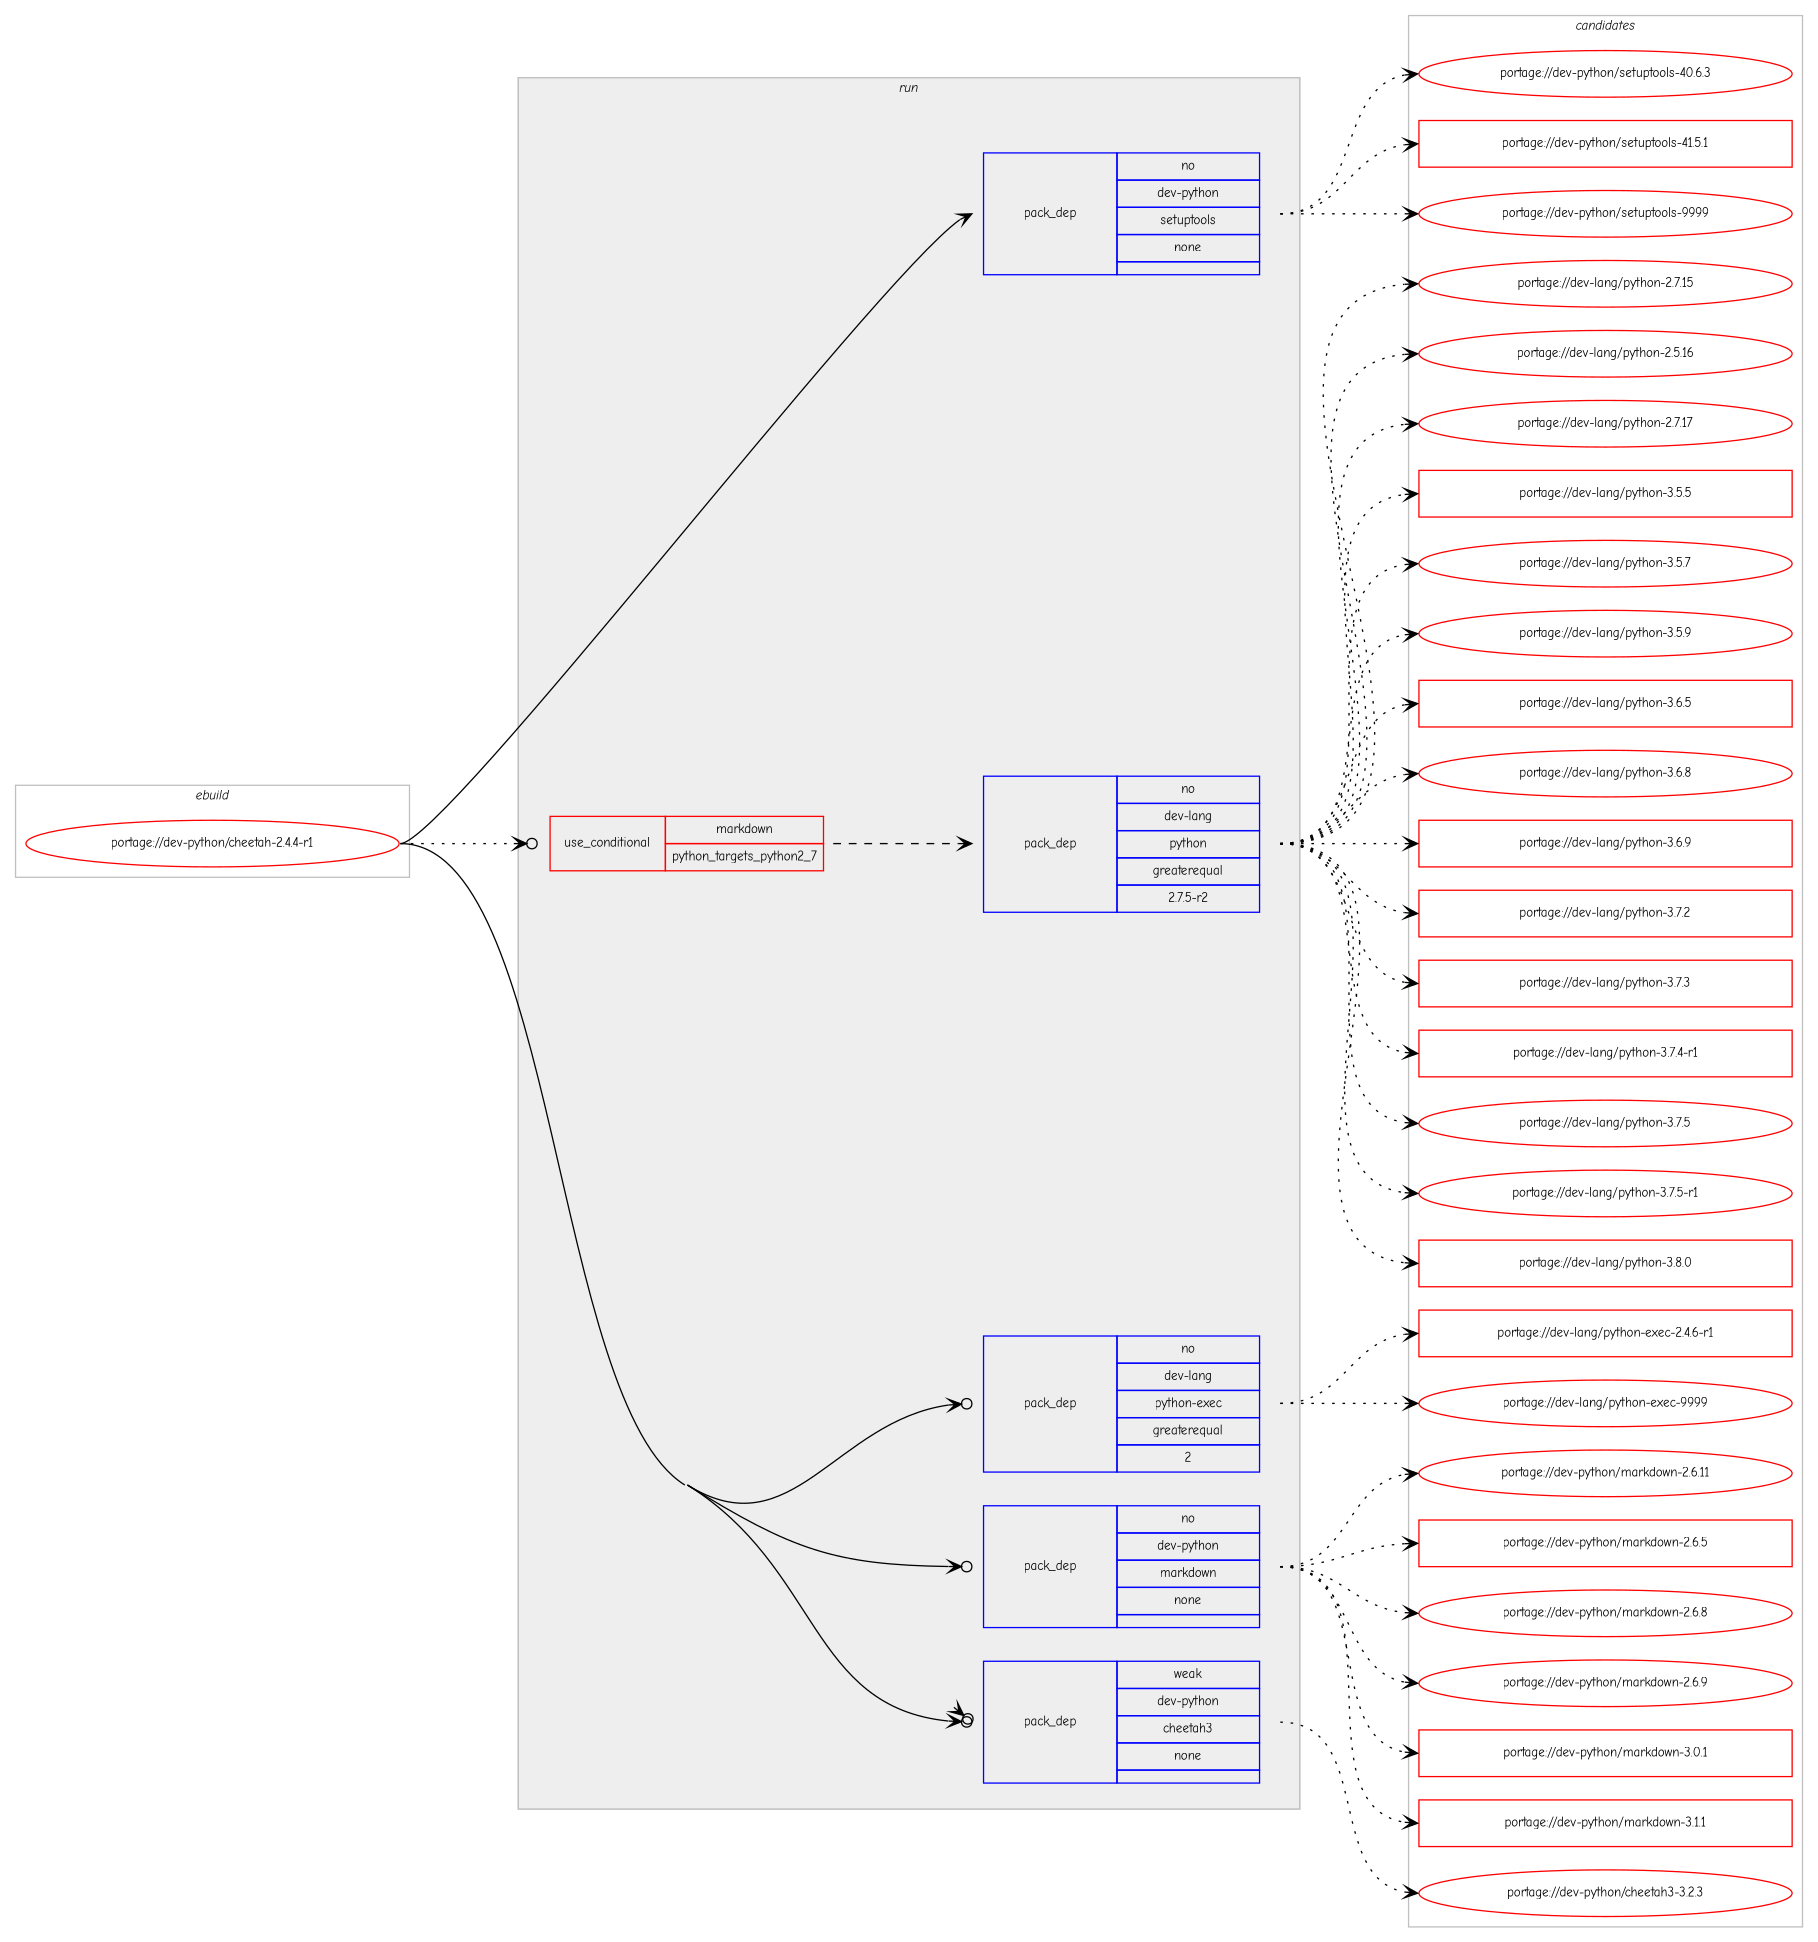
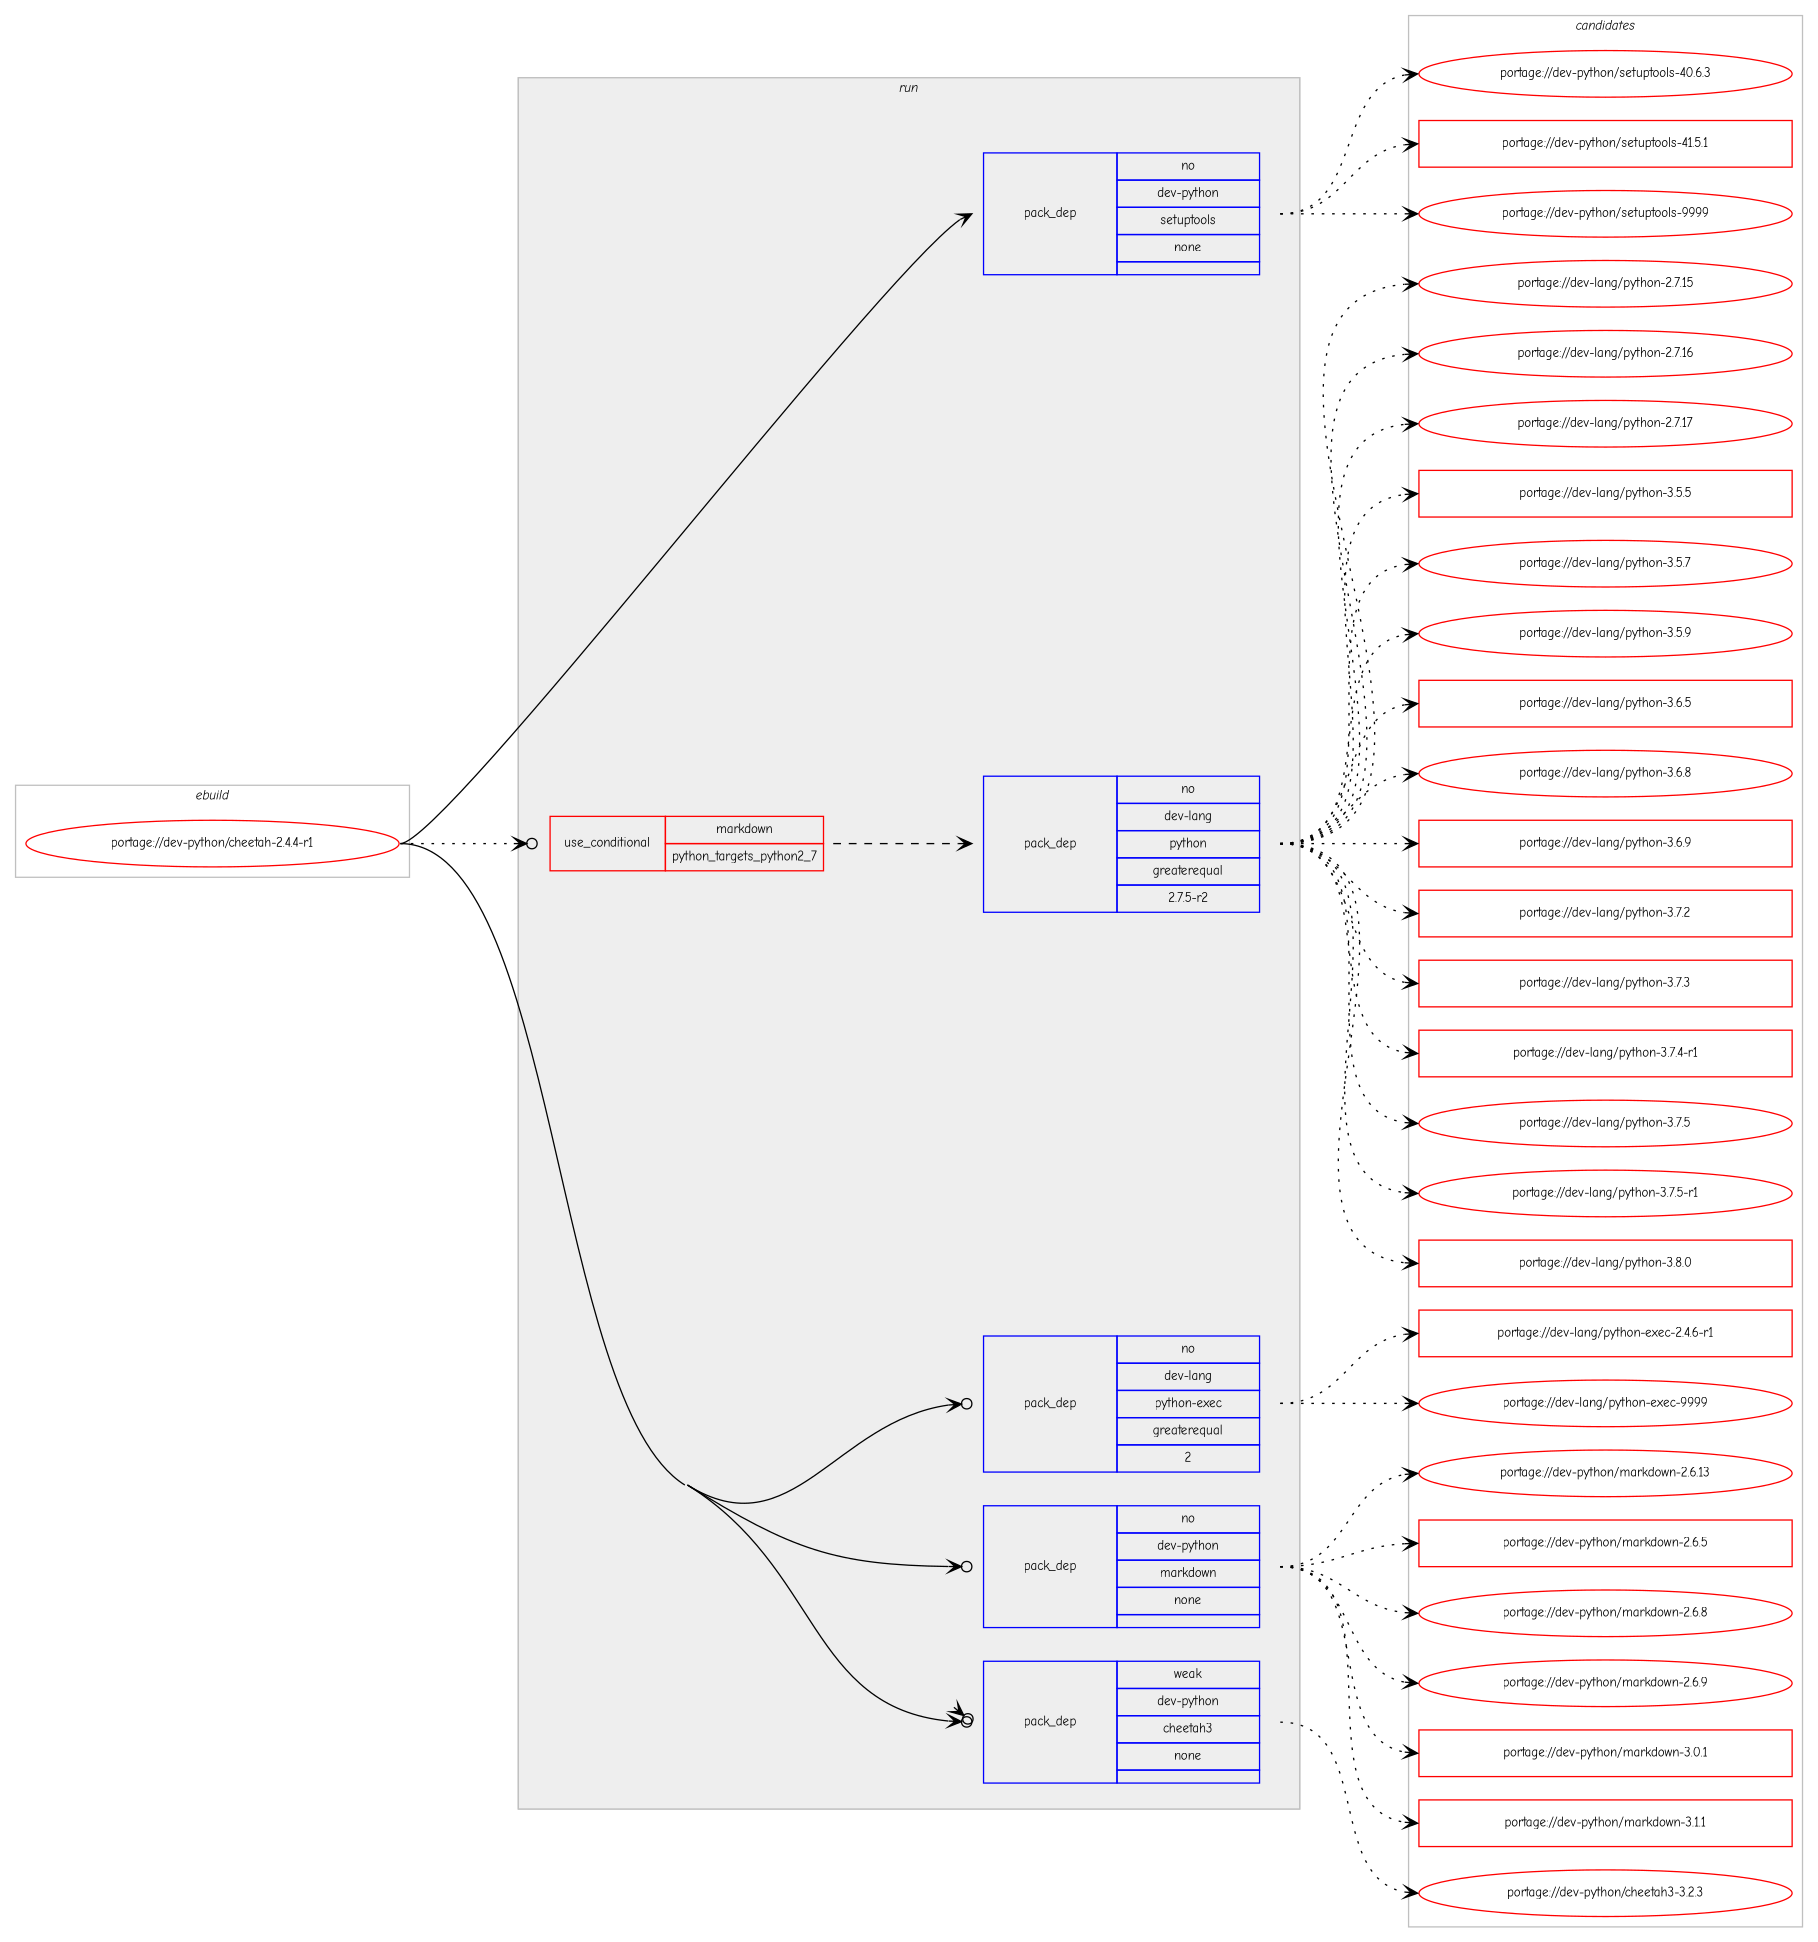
node "portage://dev-lang/python-2.5.16": label "portage://dev-lang/python-2.5.16" -> "portage://dev-lang/python-2.7.16"
node "portage://dev-python/markdown-2.6.11": label "portage://dev-python/markdown-2.6.11" -> "portage://dev-python/markdown-2.6.13"
